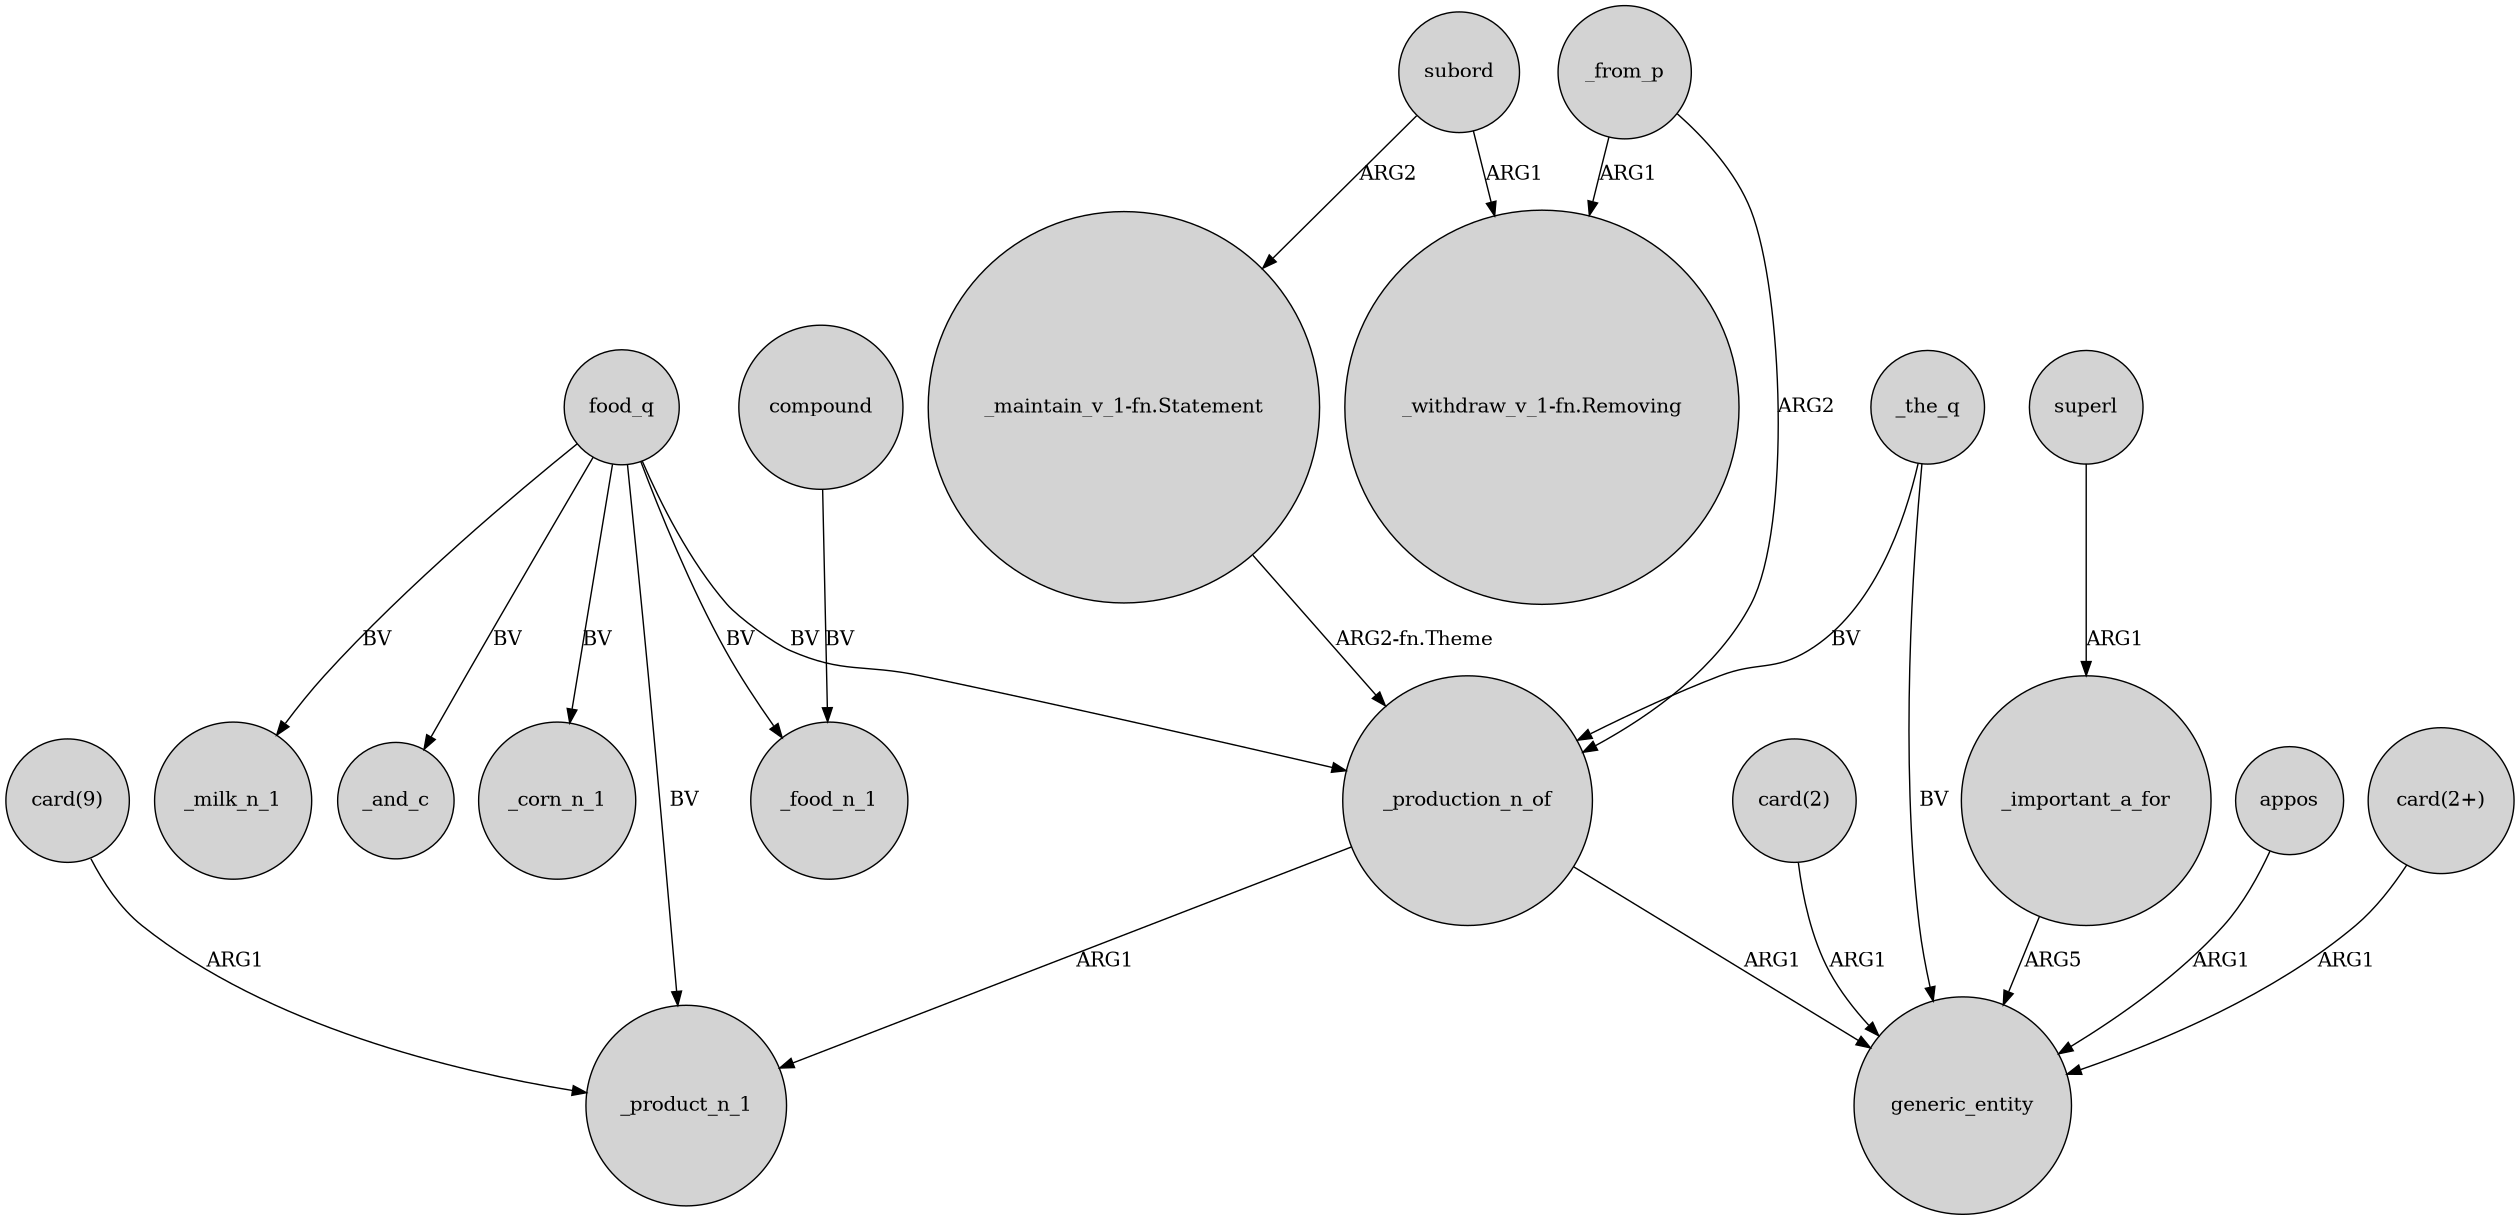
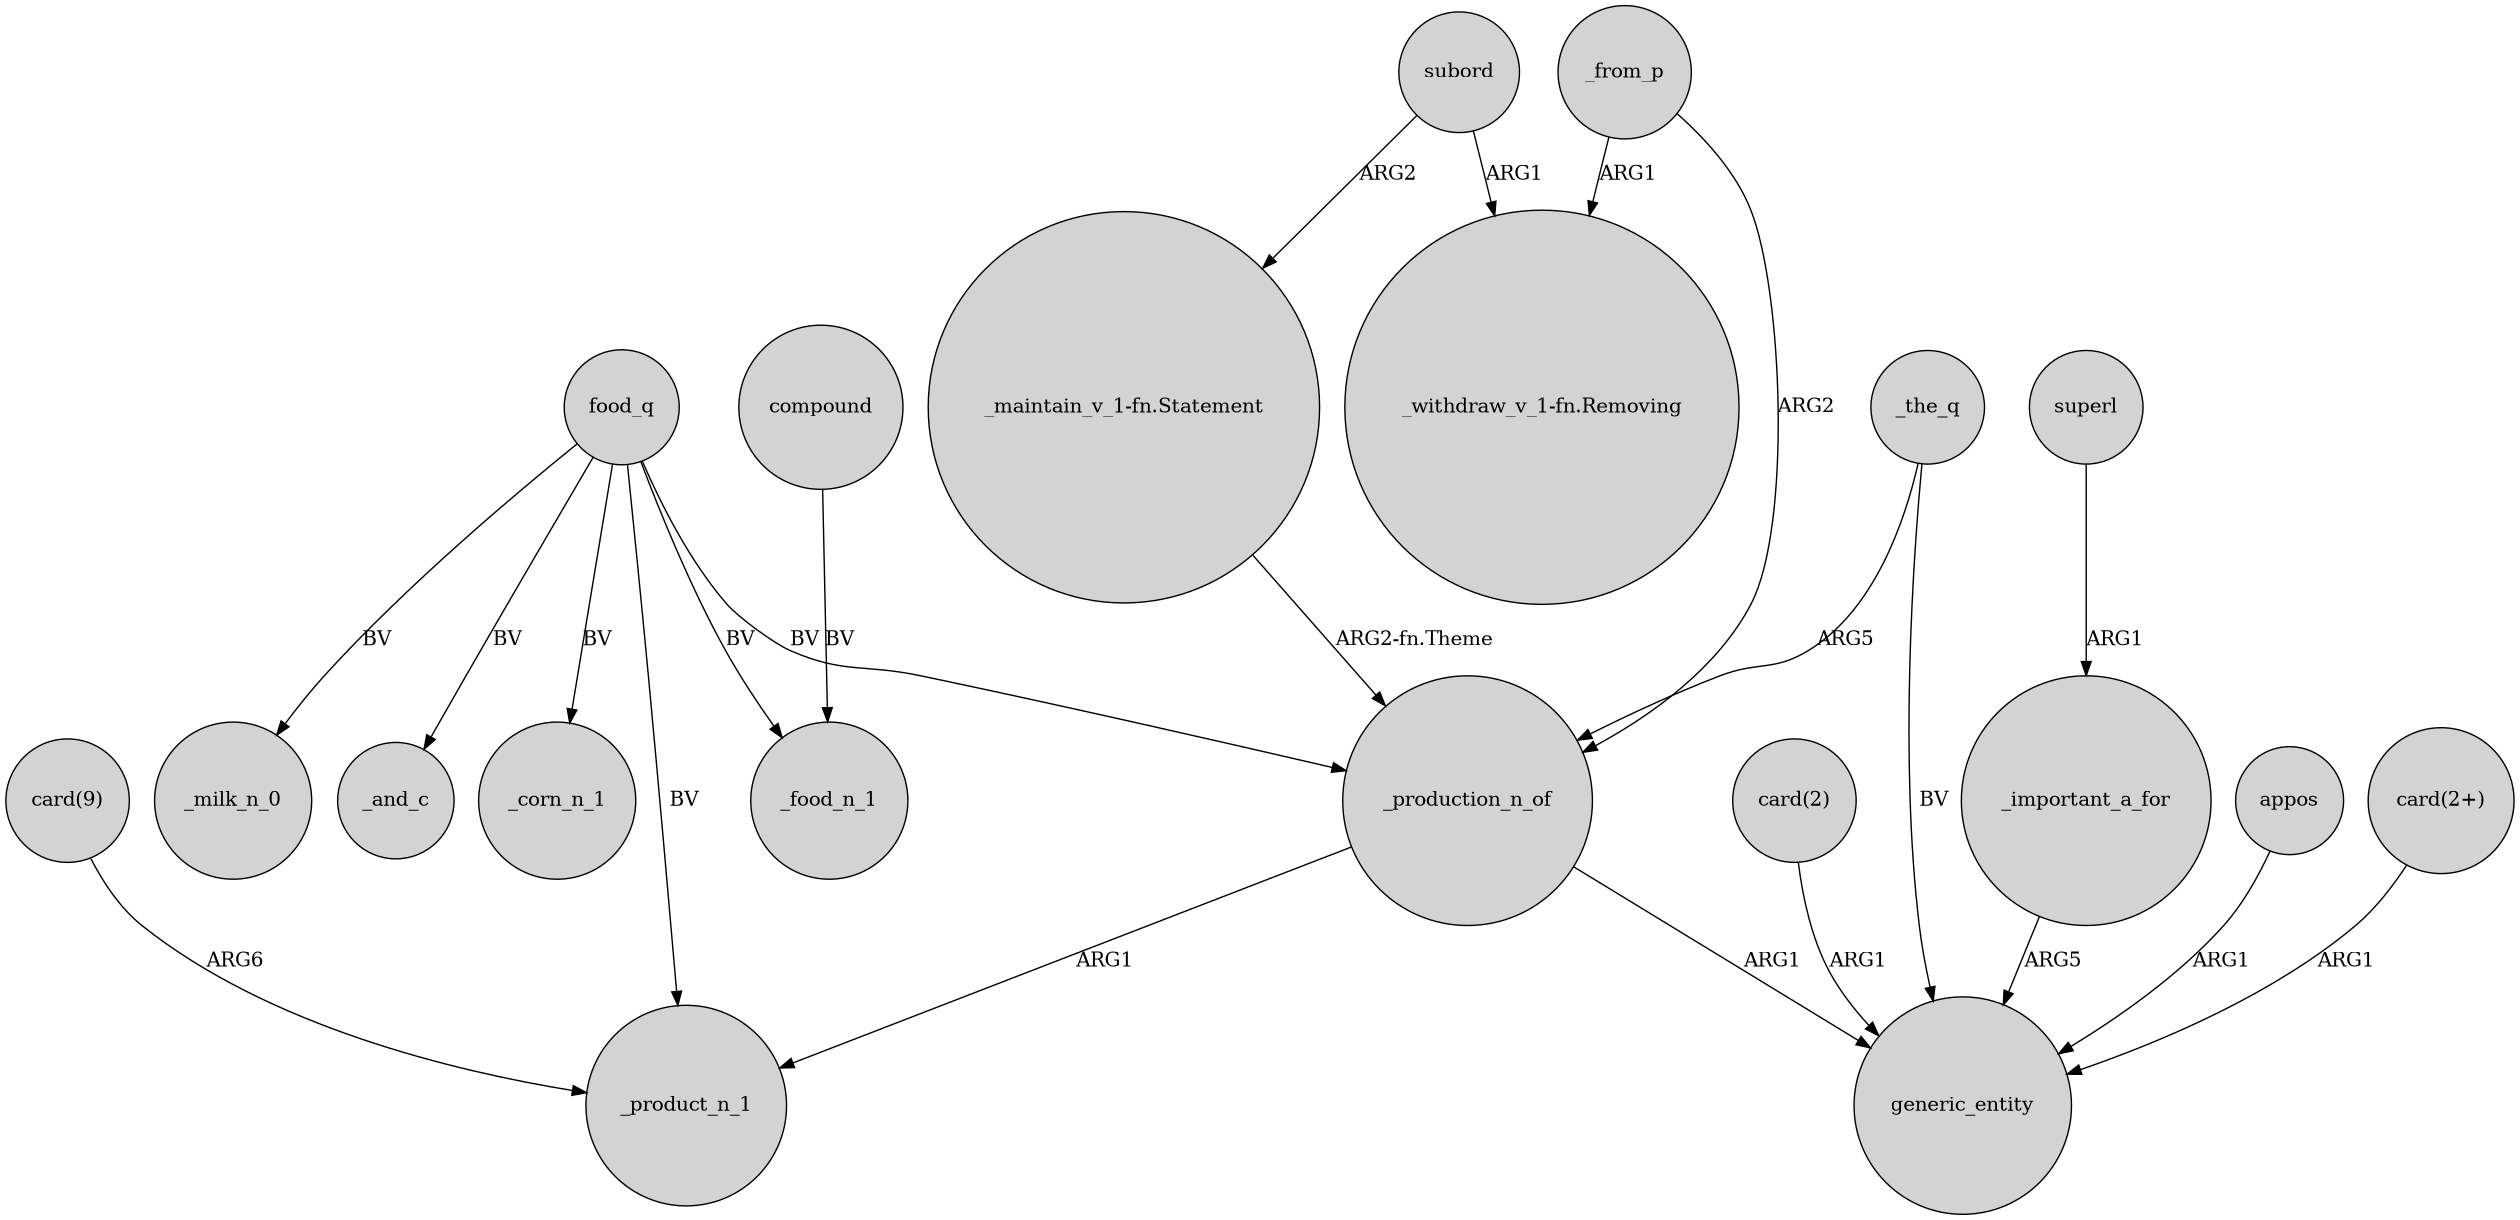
edge "_the_q" -> "_production_n_of": label "BV" -> "ARG5"
node "_milk_n_1": label "_milk_n_1" -> "_milk_n_0"
edge "card(9)" -> "_product_n_1": label "ARG1" -> "ARG6"
